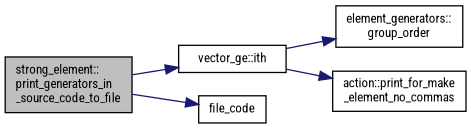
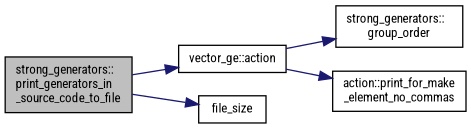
node "element_generators:: group_order": label "element_generators:: group_order" -> "strong_generators:: group_order"
node "vector_ge::ith": label "vector_ge::ith" -> "vector_ge::action"
node "strong_element:: print_generators_in _source_code_to_file": label "strong_element:: print_generators_in _source_code_to_file" -> "strong_generators:: print_generators_in _source_code_to_file"
node "file_code": label "file_code" -> "file_size"
